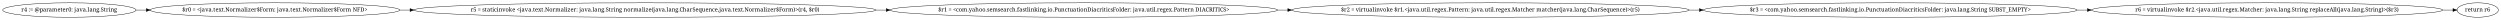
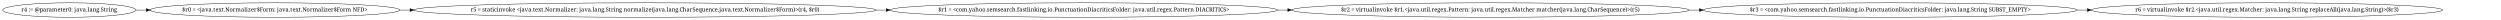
node "return r6": removed
